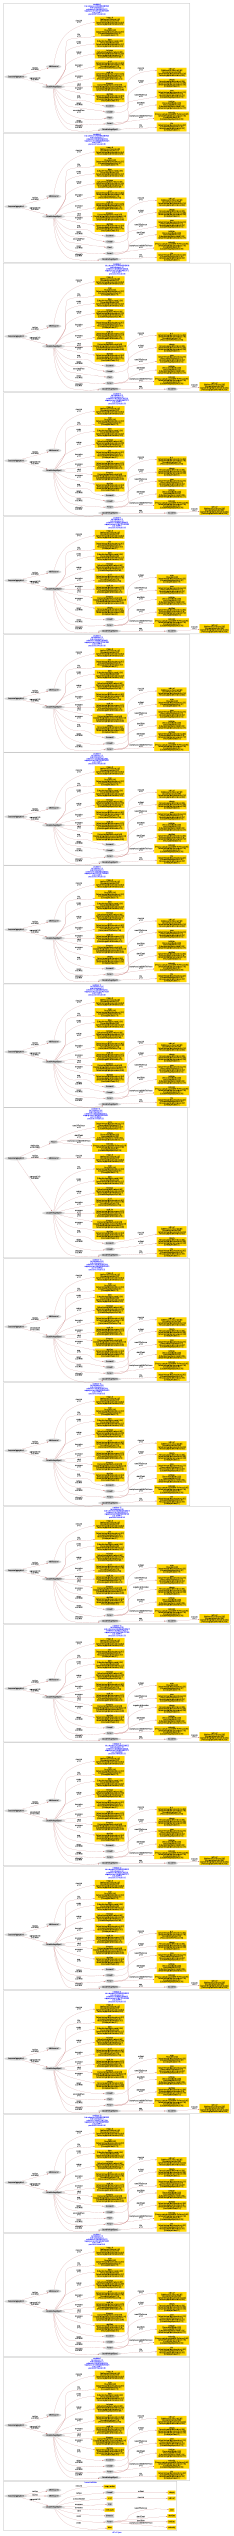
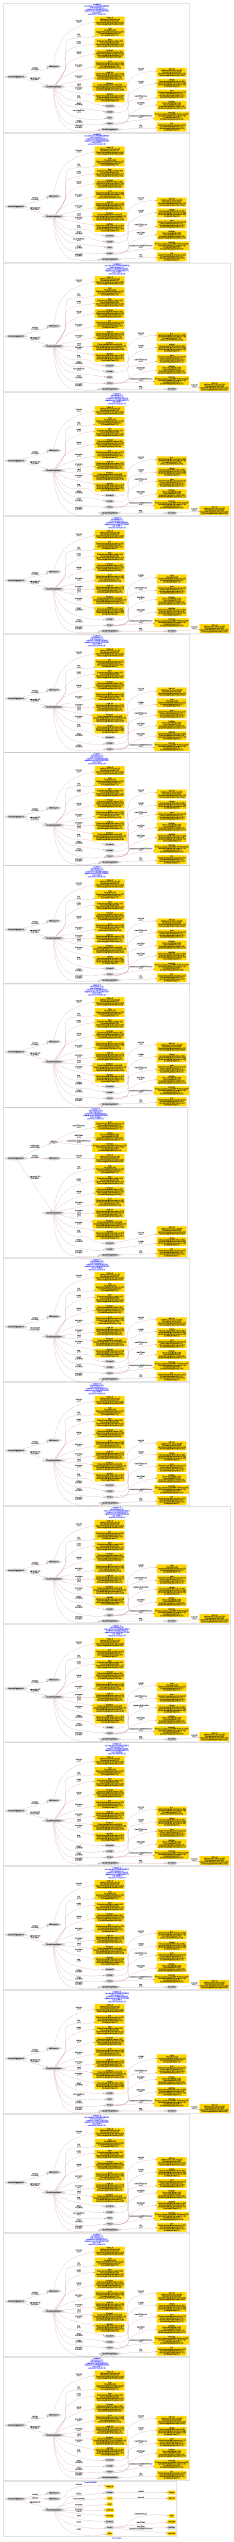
node "image_medium": label "image_medium" -> "image_url"
node "origin": fillcolor lightgray -> gold
node "credit_audio": label "credit_audio" -> "credit_line"
node "technique": added
node "birthDate": fillcolor gold -> lightgray
